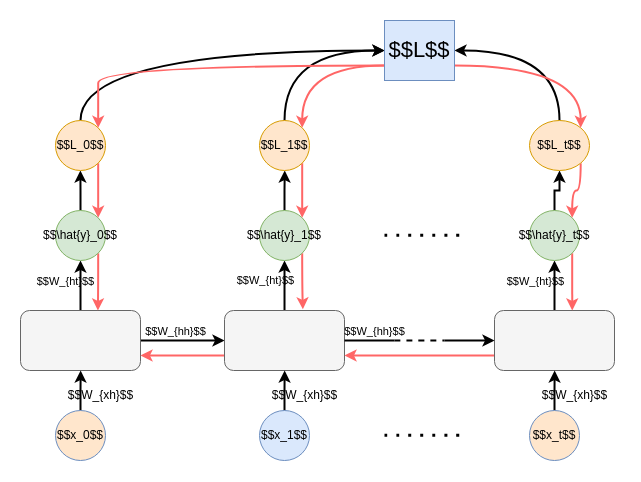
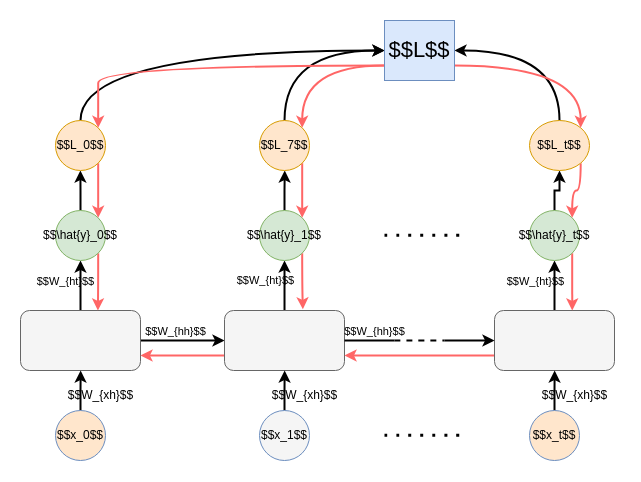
node "$$L_1$$": label "$$L_1$$" -> "$$L_7$$"
node "$$x_1$$": fillcolor #dae8fc -> #f5f5f5
